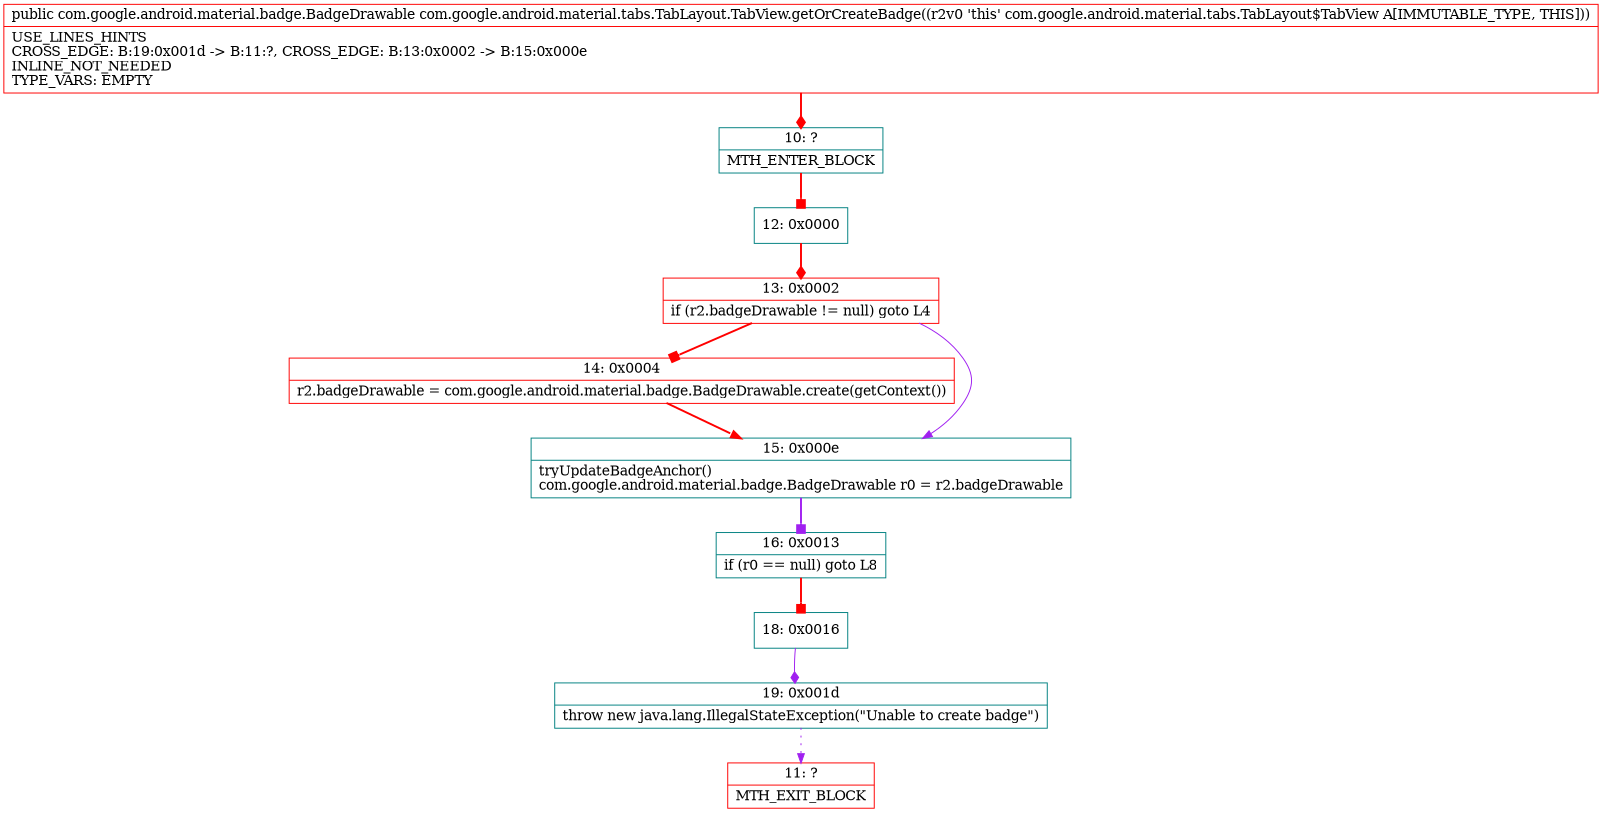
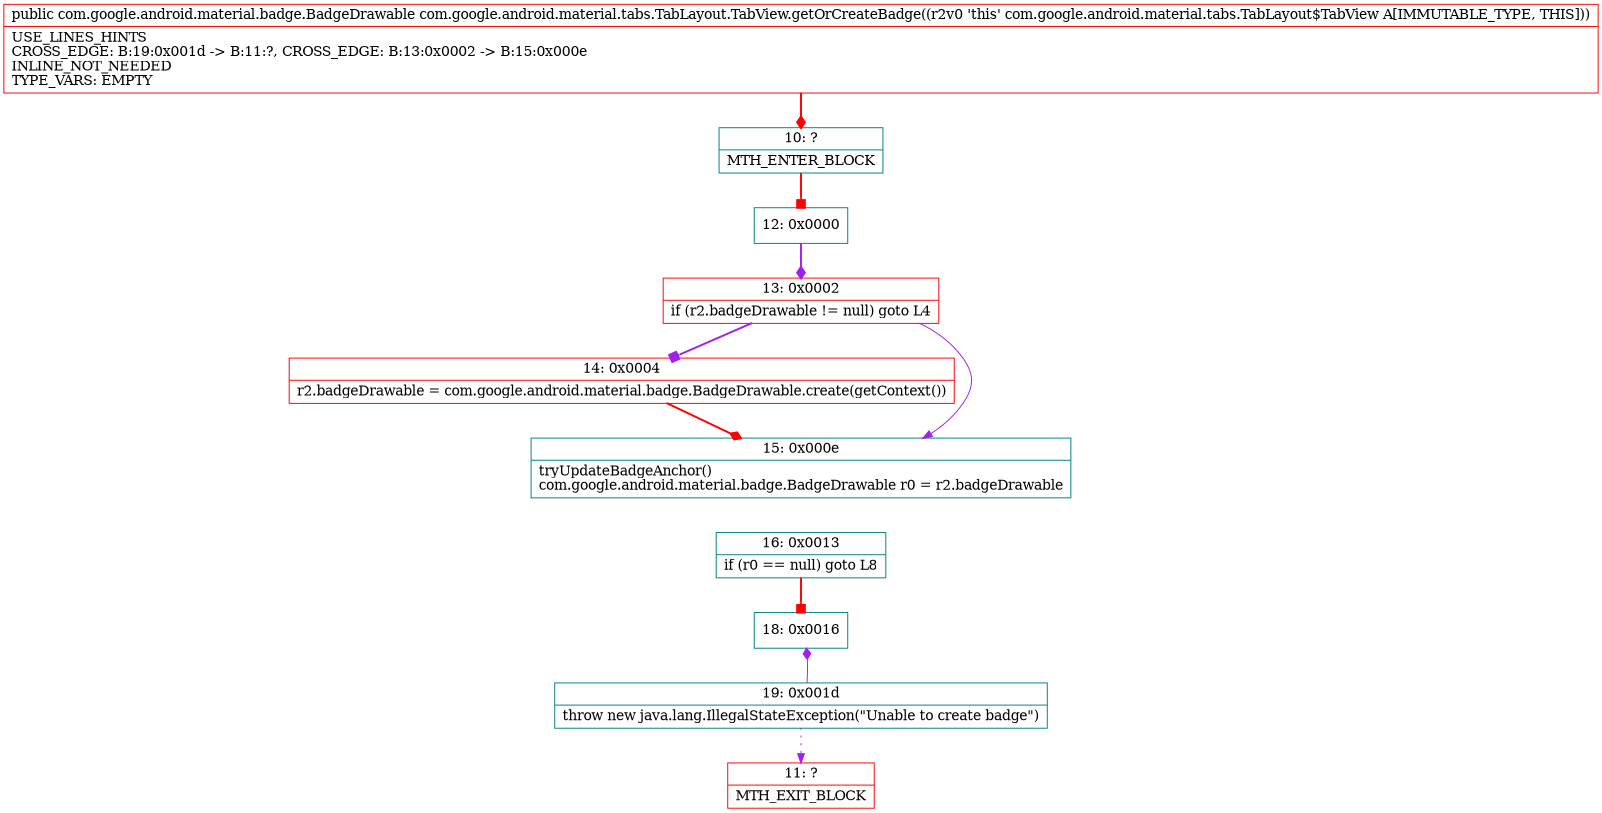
edge "12: 0x0000" -> "13: 0x0002": color red -> purple
edge "13: 0x0002" -> "14: 0x0004": color red -> purple
edge "14: 0x0004" -> "15: 0x000e": arrowhead normal -> diamond
edge "15: 0x000e" -> "16: 0x0013": removed
edge "18: 0x0016" -> "19: 0x001d": reversed
